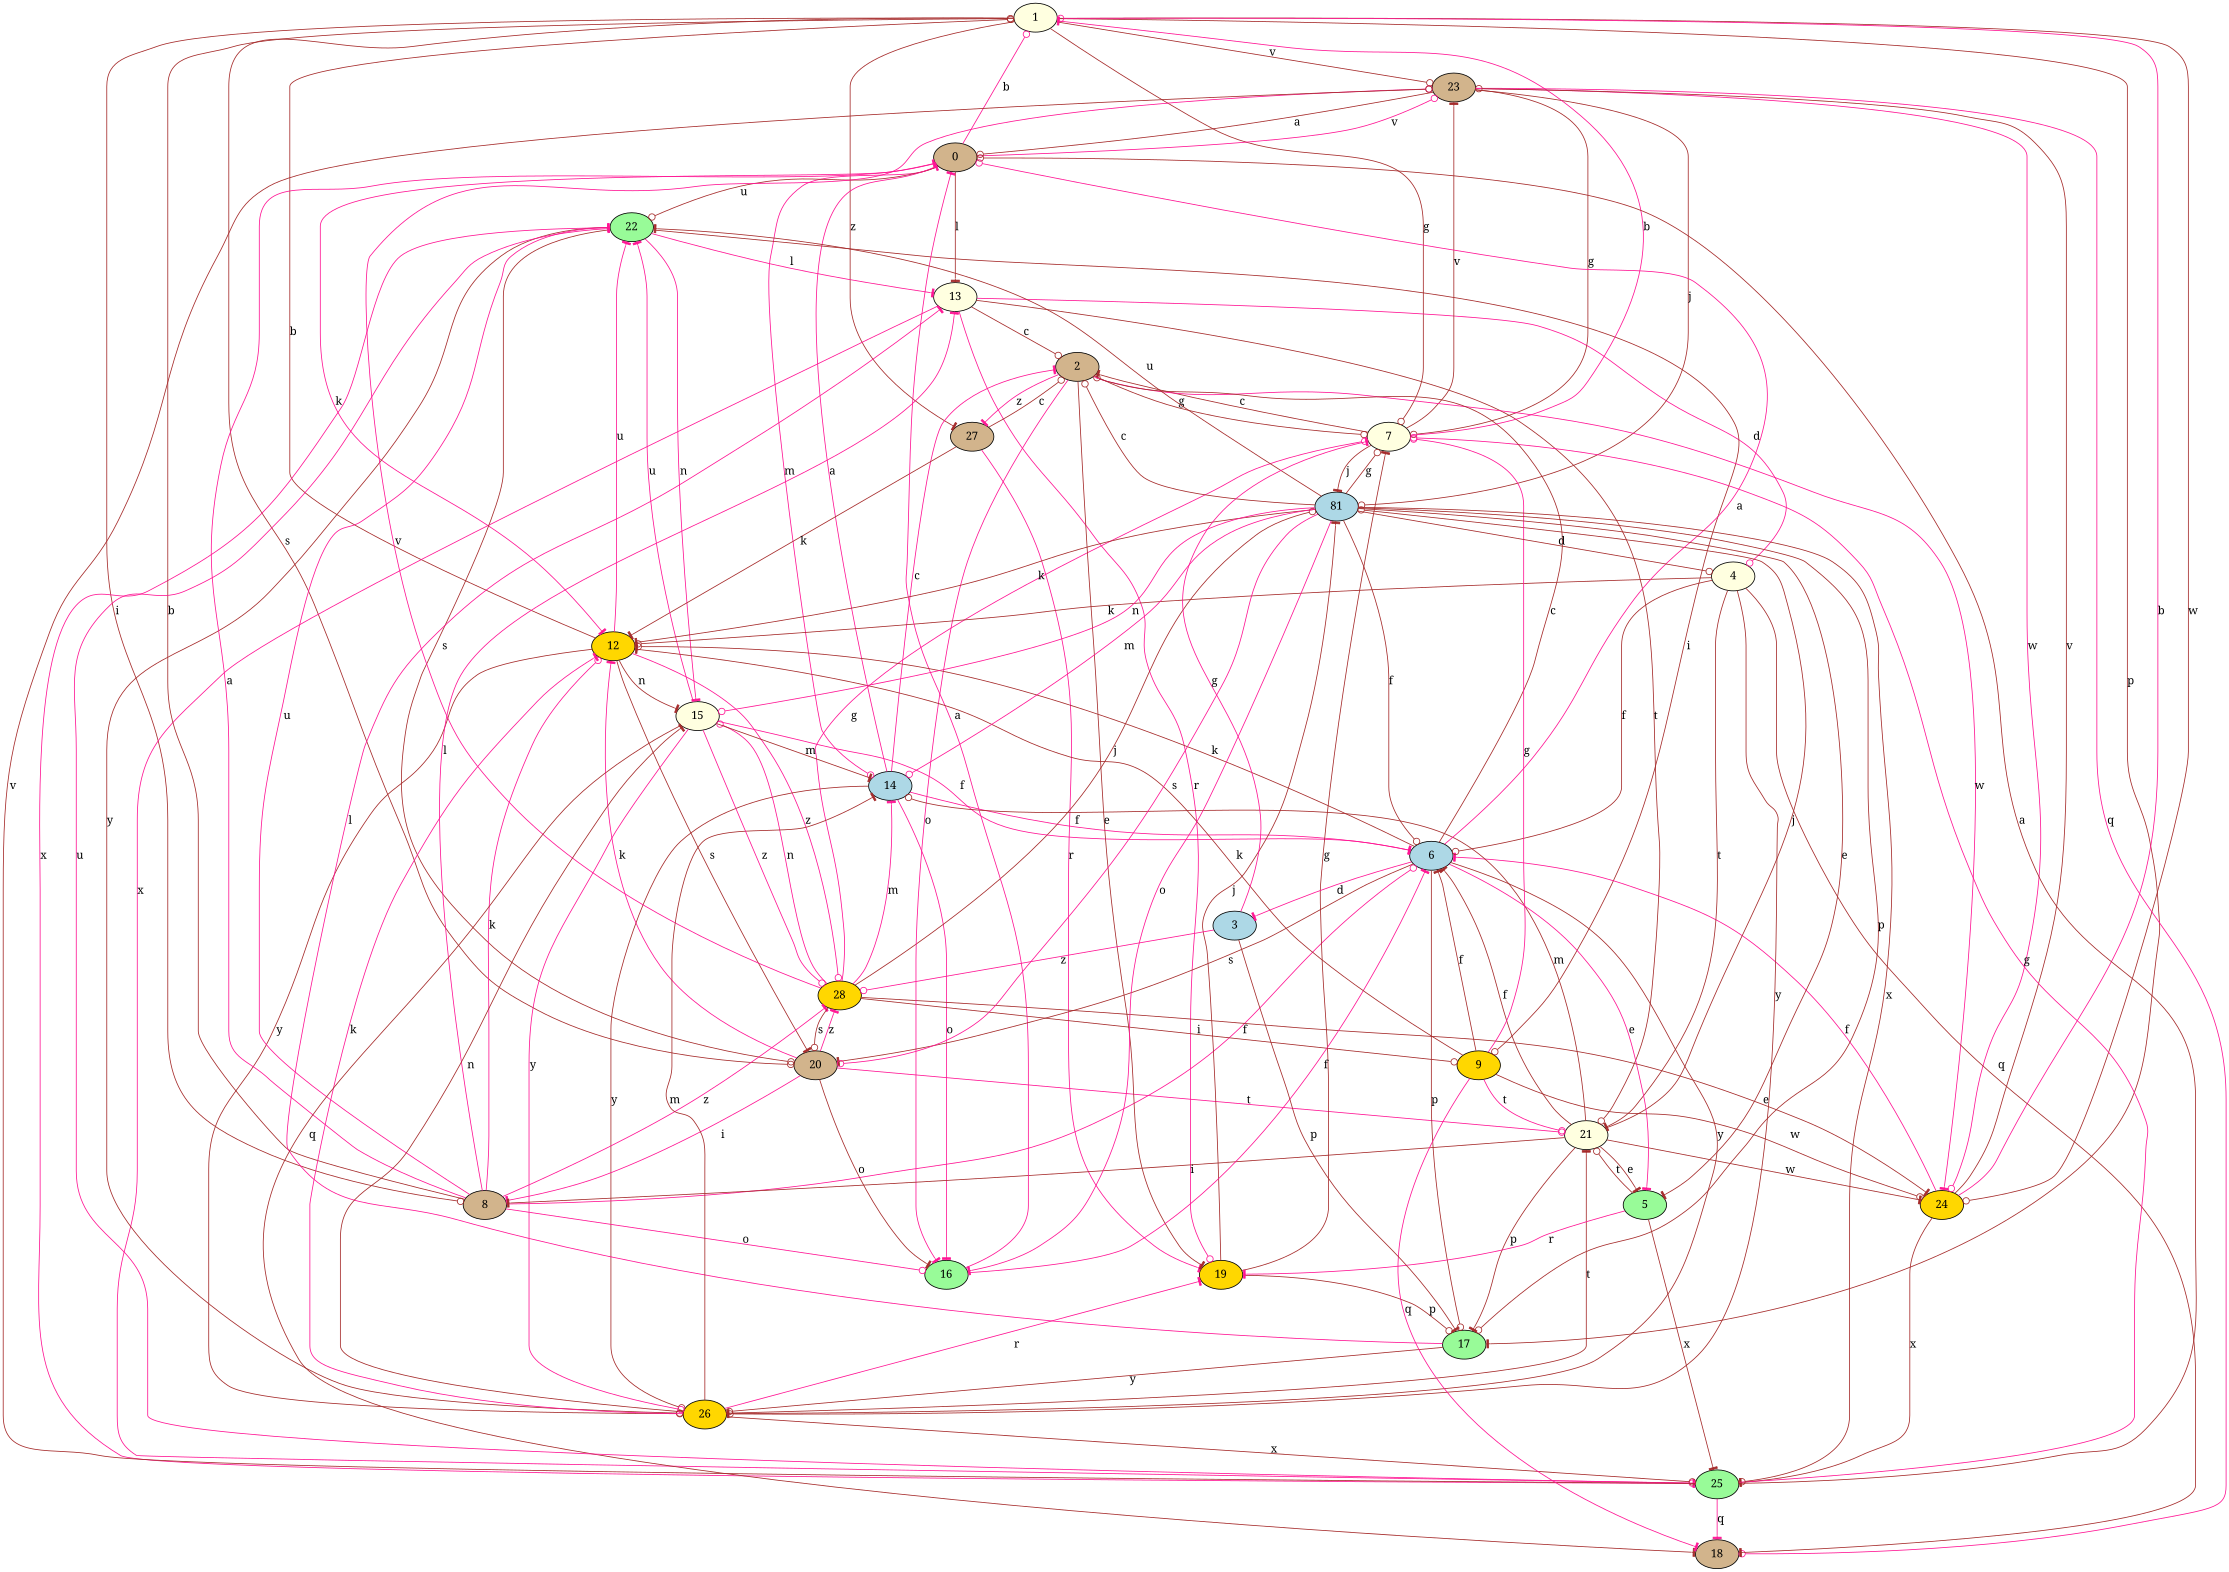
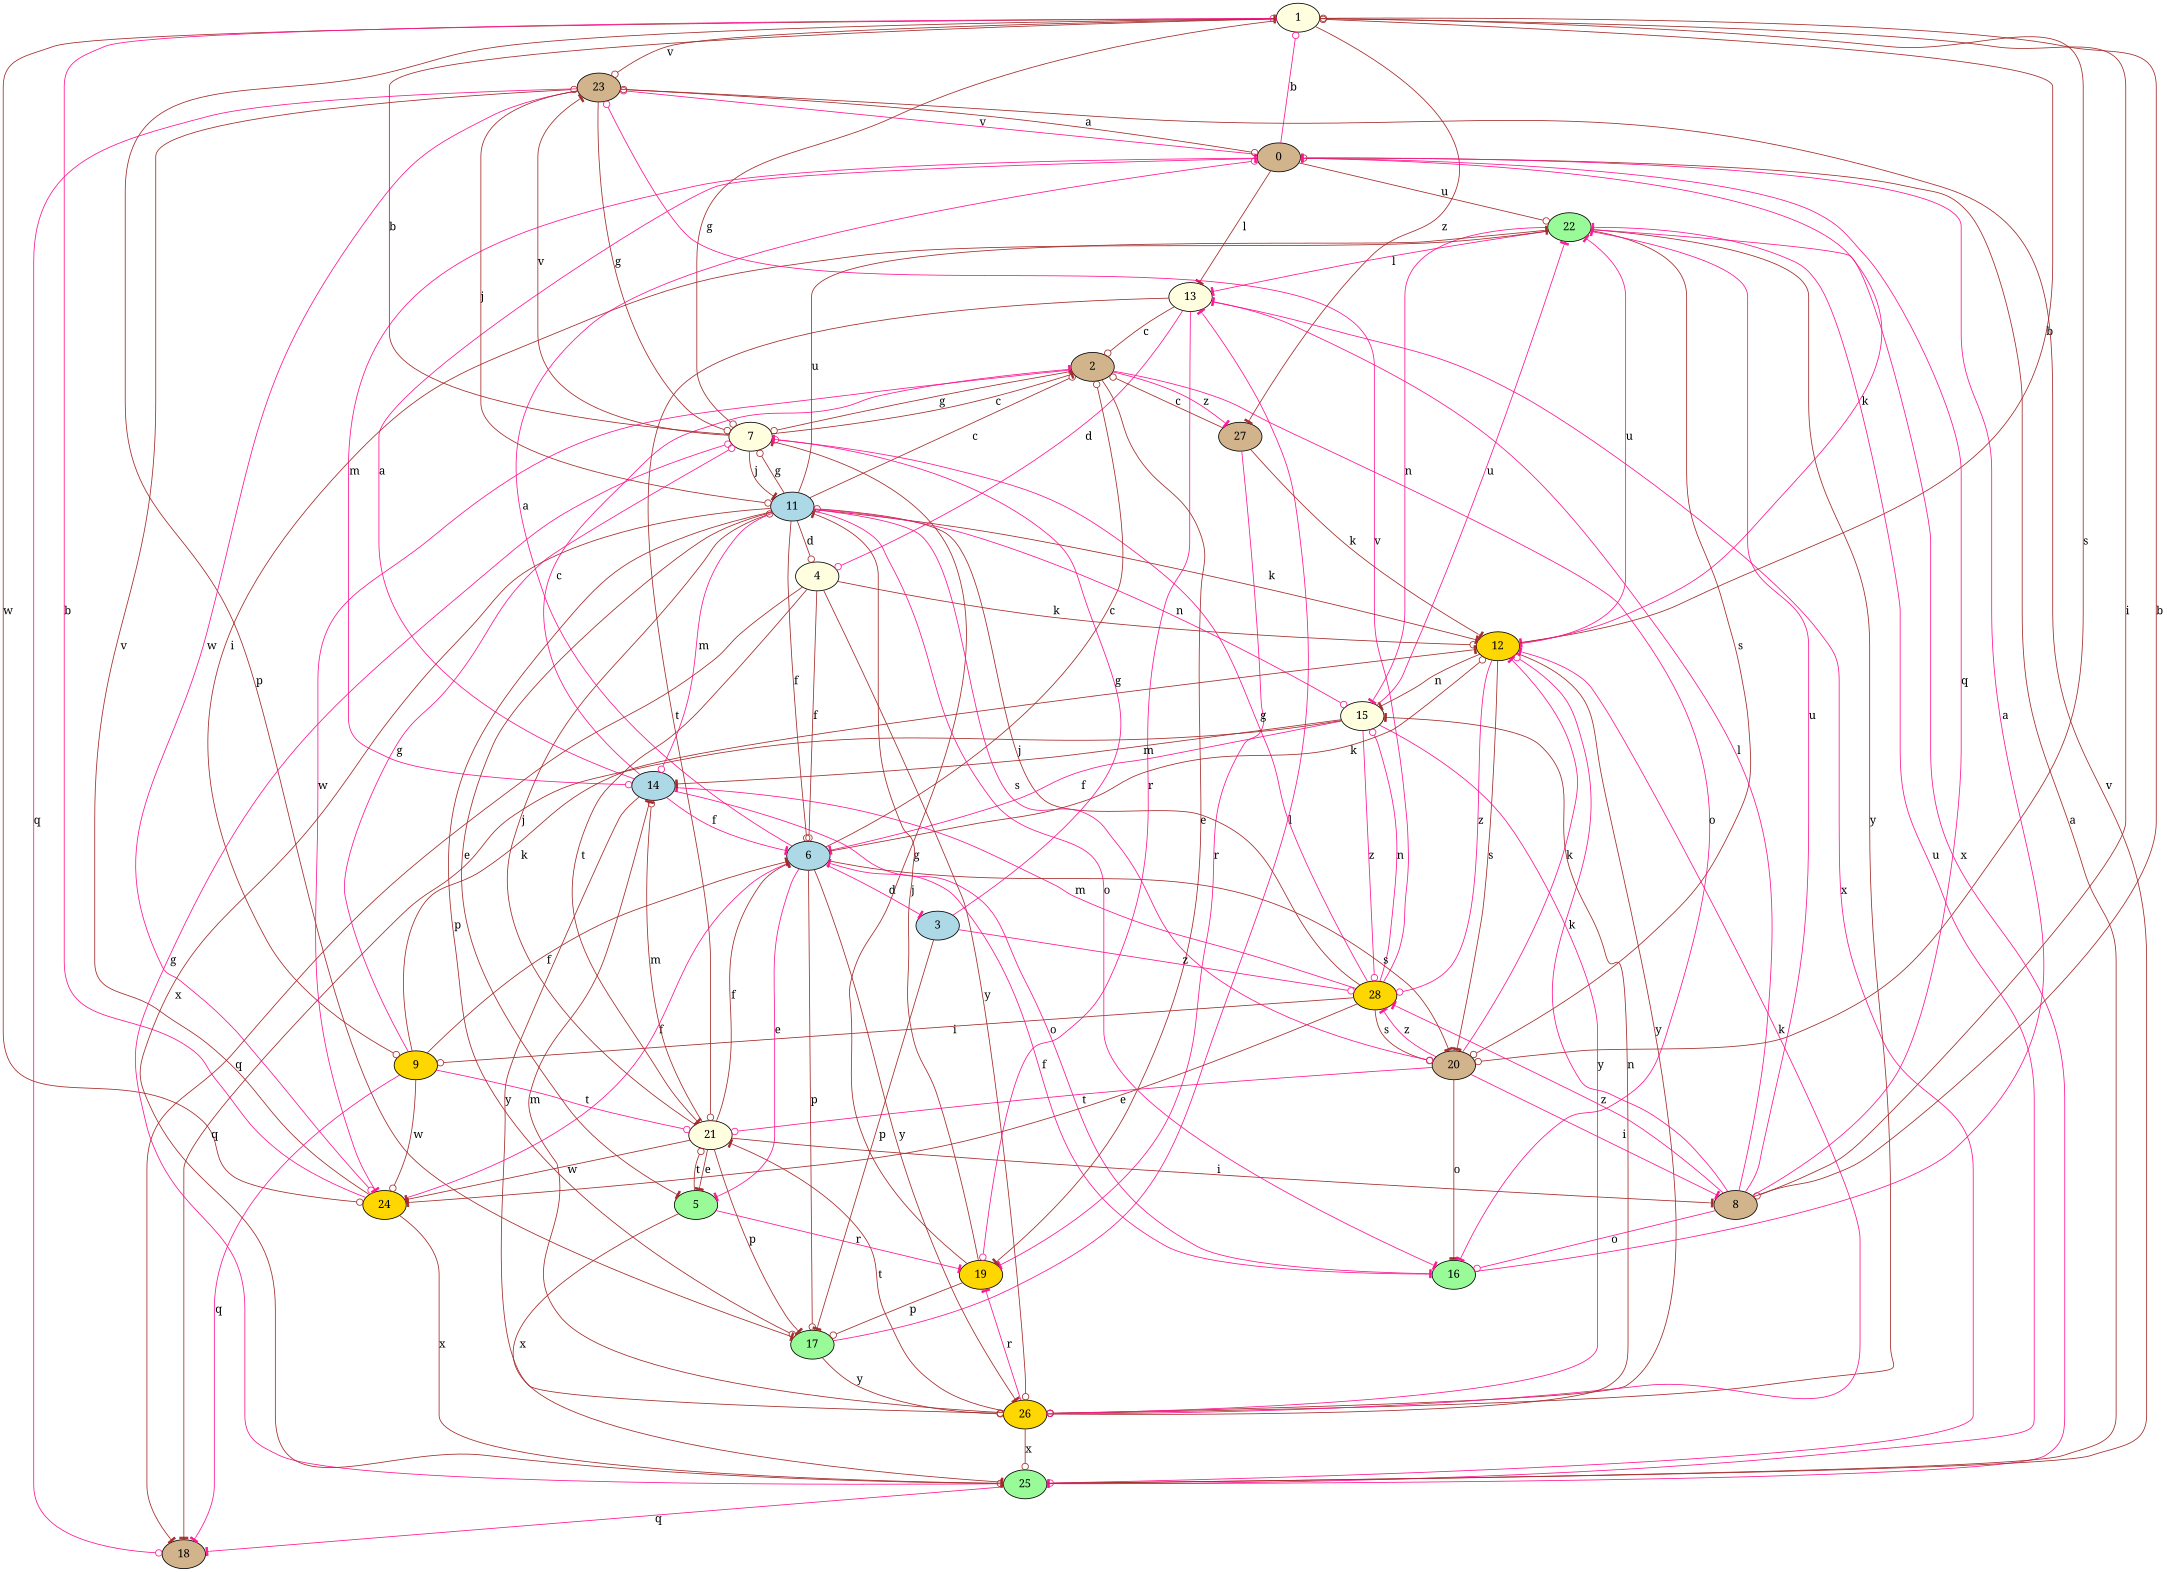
edge "7" -> "1": color deeppink -> brown
node "81": label "81" -> "11"
edge "8" -> "0": label "a" -> "q"
edge "8" -> "6": removed, label "f"
